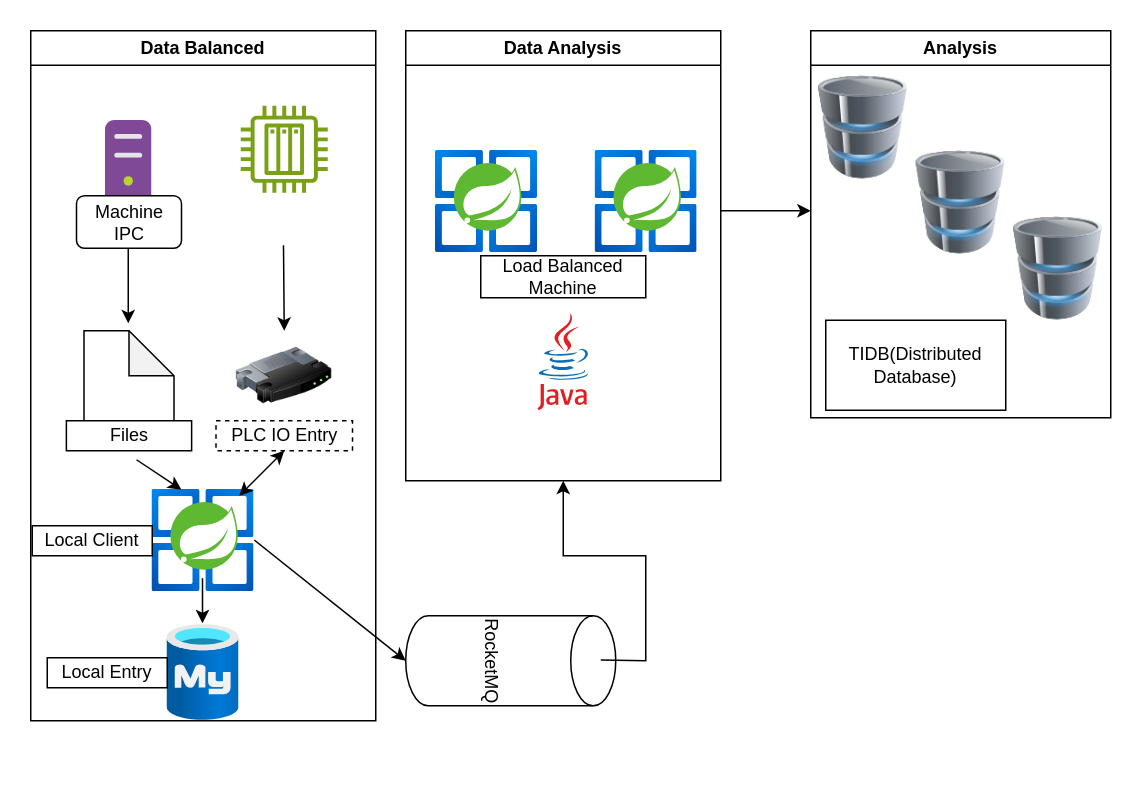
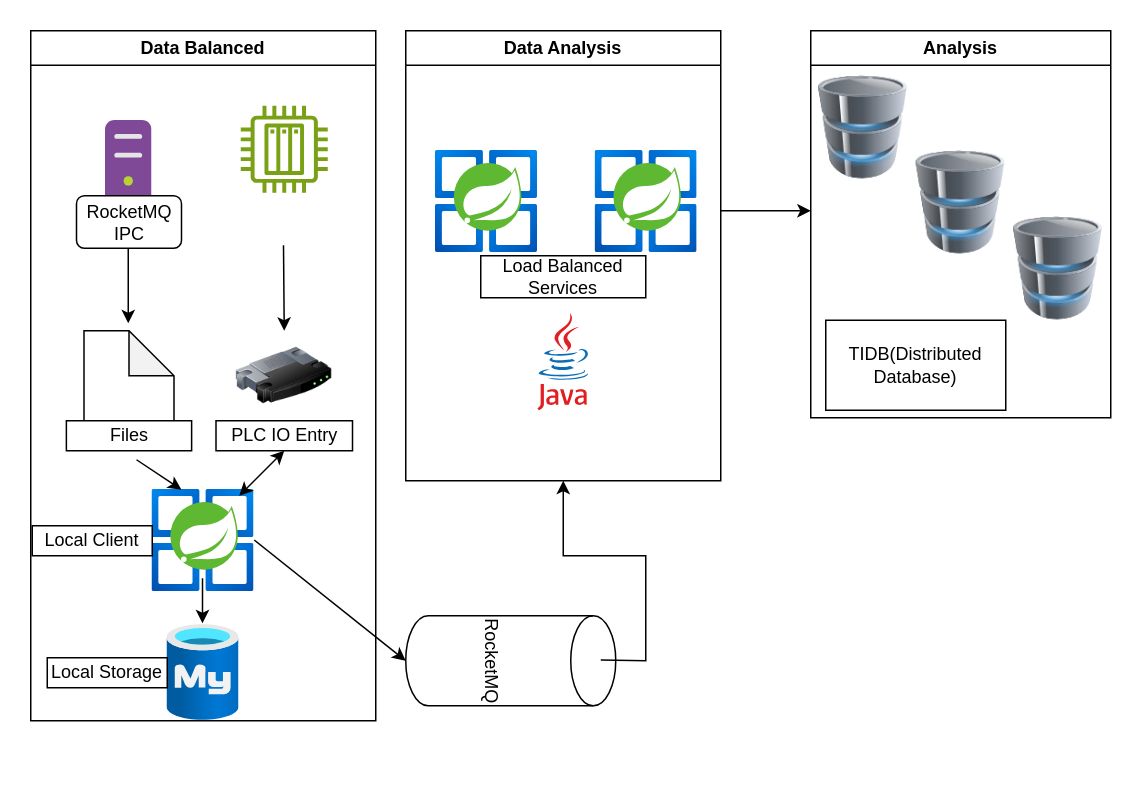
node "Machine IPC": label "Machine IPC" -> "RocketMQ IPC"
node "Load Balanced Machine": label "Load Balanced Machine" -> "Load Balanced Services"
node "PLC IO Entry": style dashed -> solid
node "Local Entry": label "Local Entry" -> "Local Storage"
